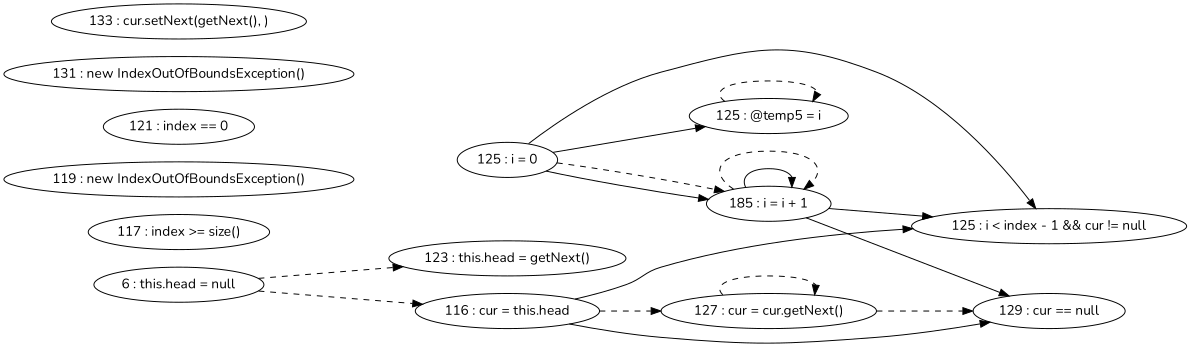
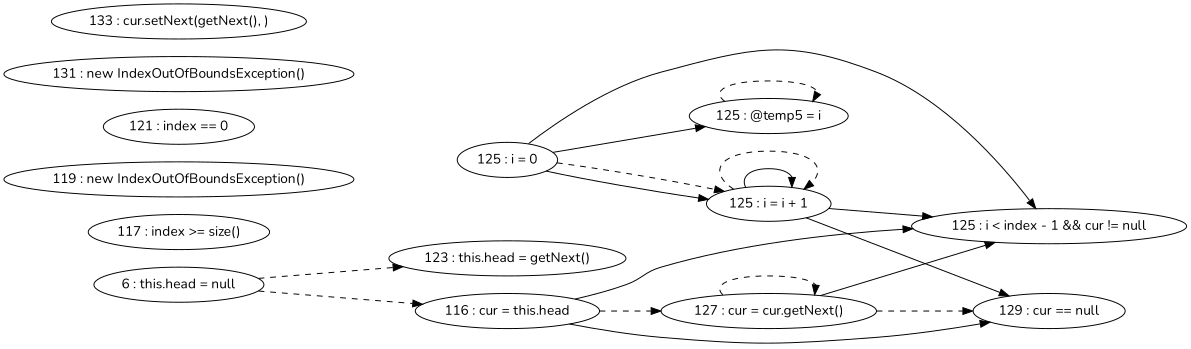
node "185 : i = i + 1": label "185 : i = i + 1" -> "125 : i = i + 1"
edge "127 : cur = cur.getNext()" -> "125 : i < index - 1 && cur != null": added
